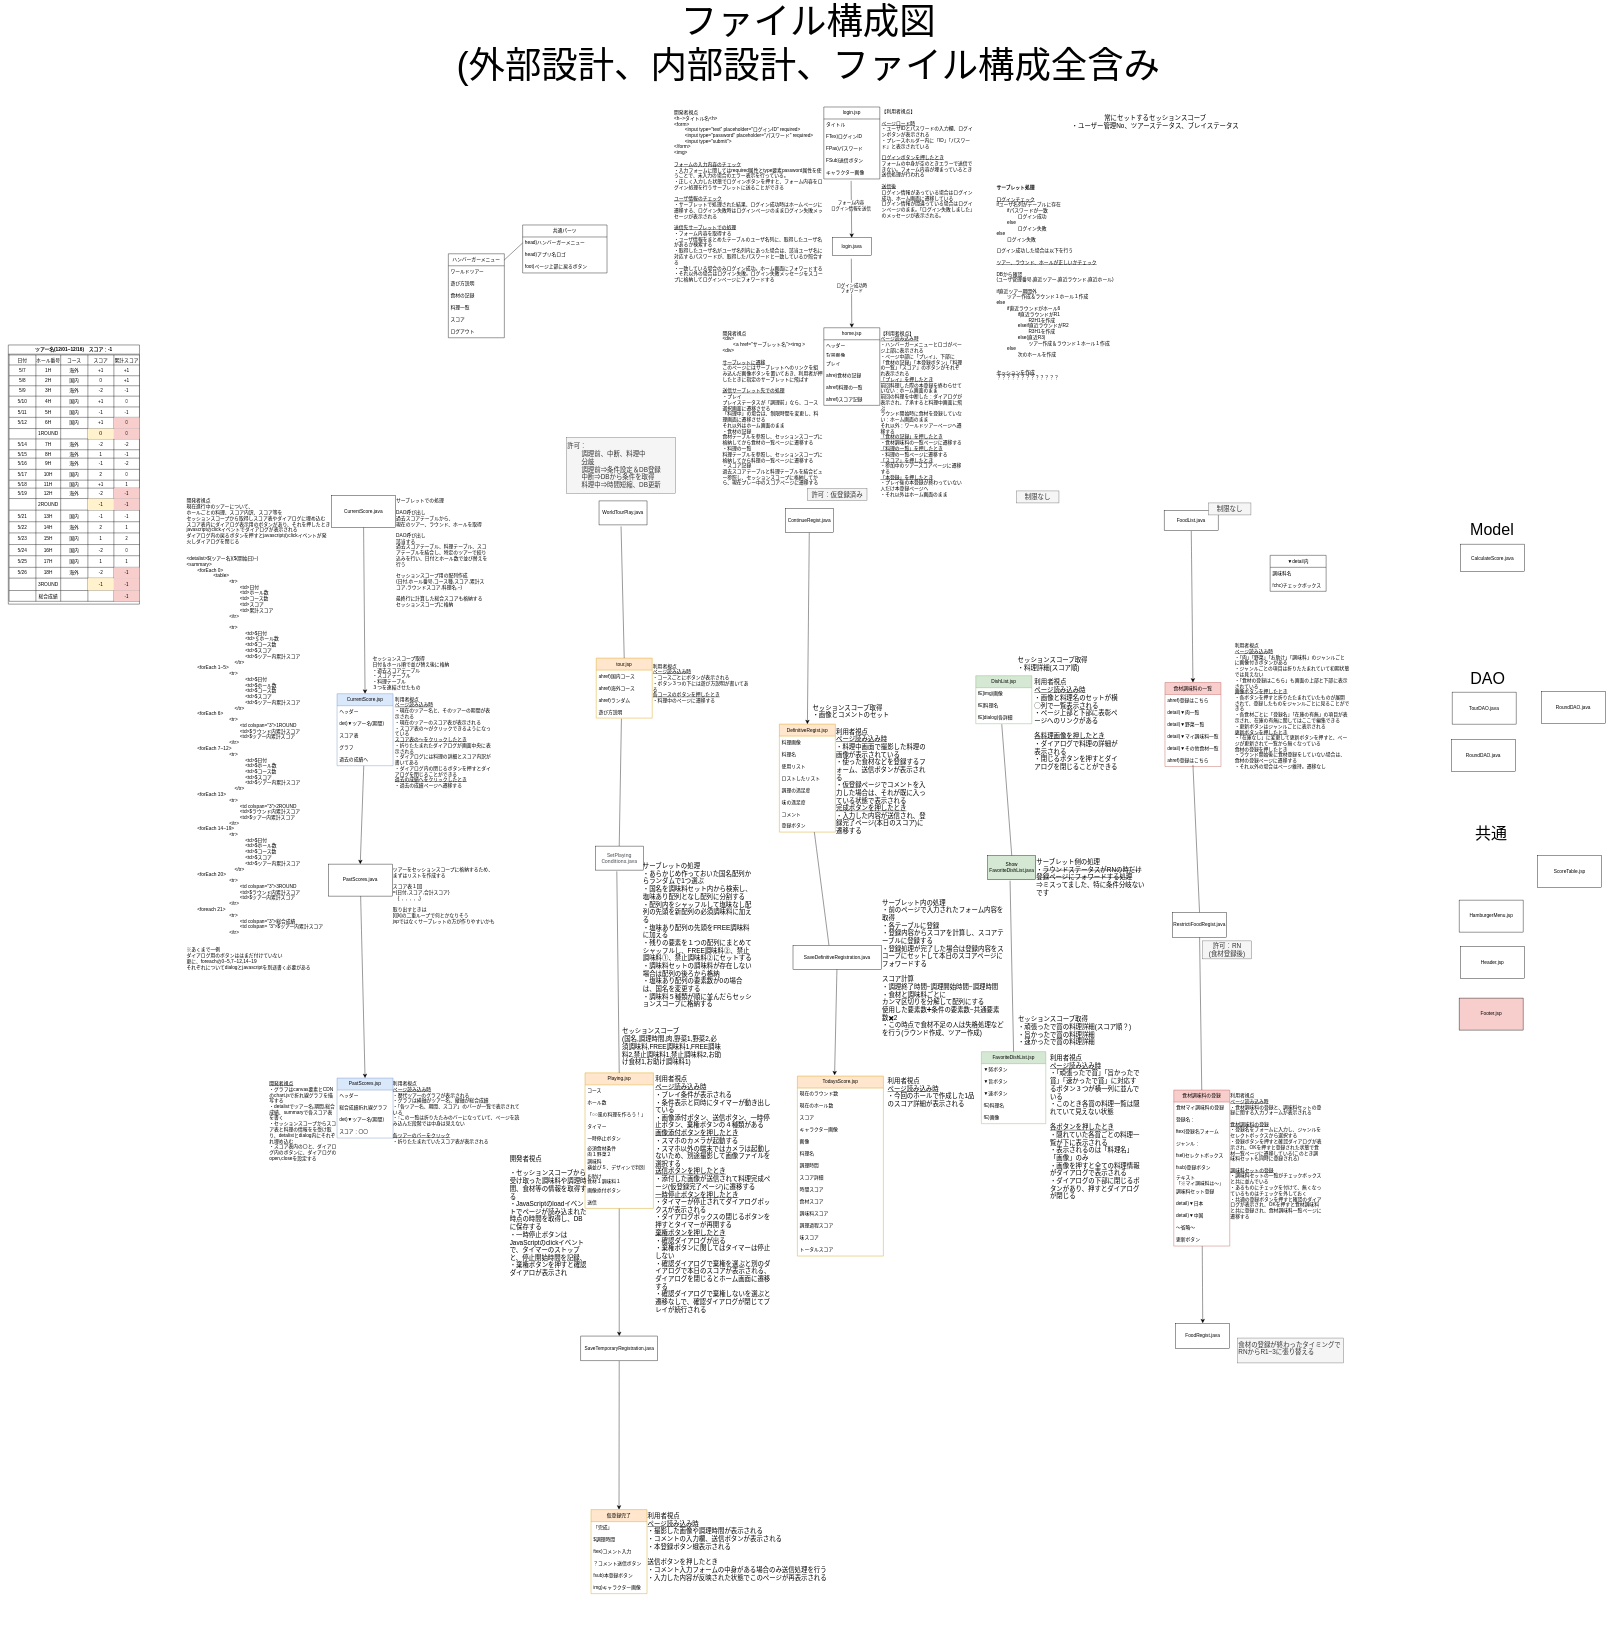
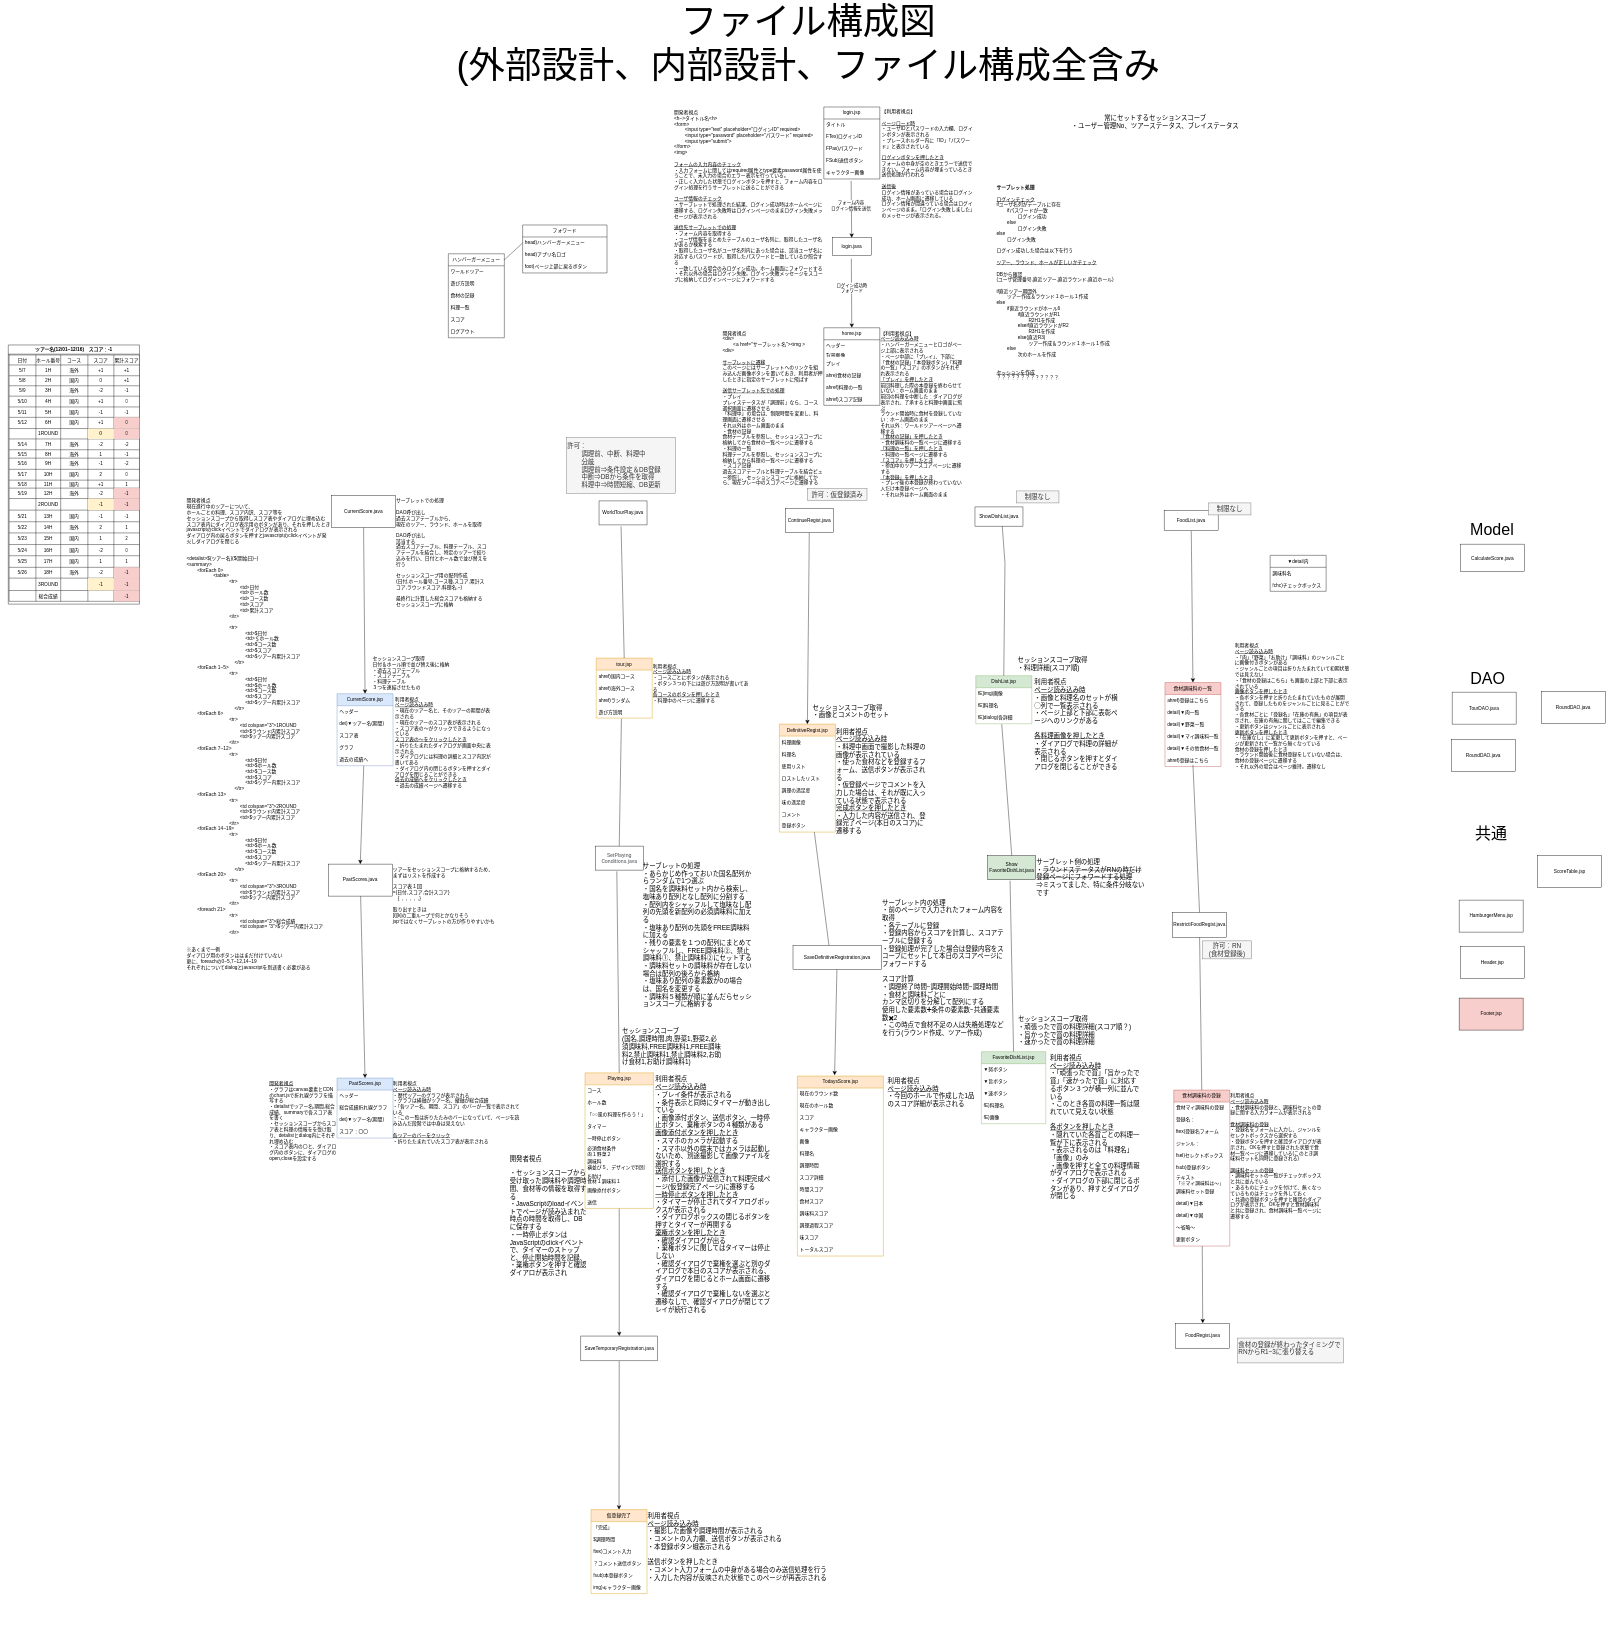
node "共通パーツ": label "共通パーツ" -> "フォワード"
node "ShowDishList.java": added
edge "ShowDishList.java" -- "DishList.jsp": added
